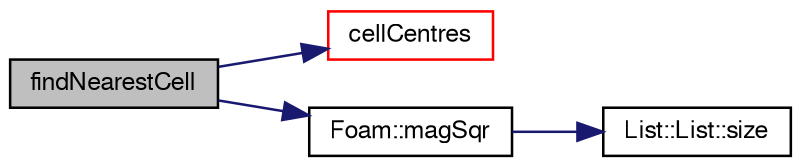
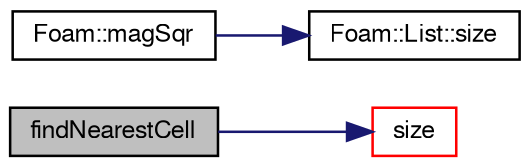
node "cellCentres": label "cellCentres" -> "size"
edge "findNearestCell" -> "Foam::magSqr": removed
node "List::List::size": label "List::List::size" -> "Foam::List::size"
